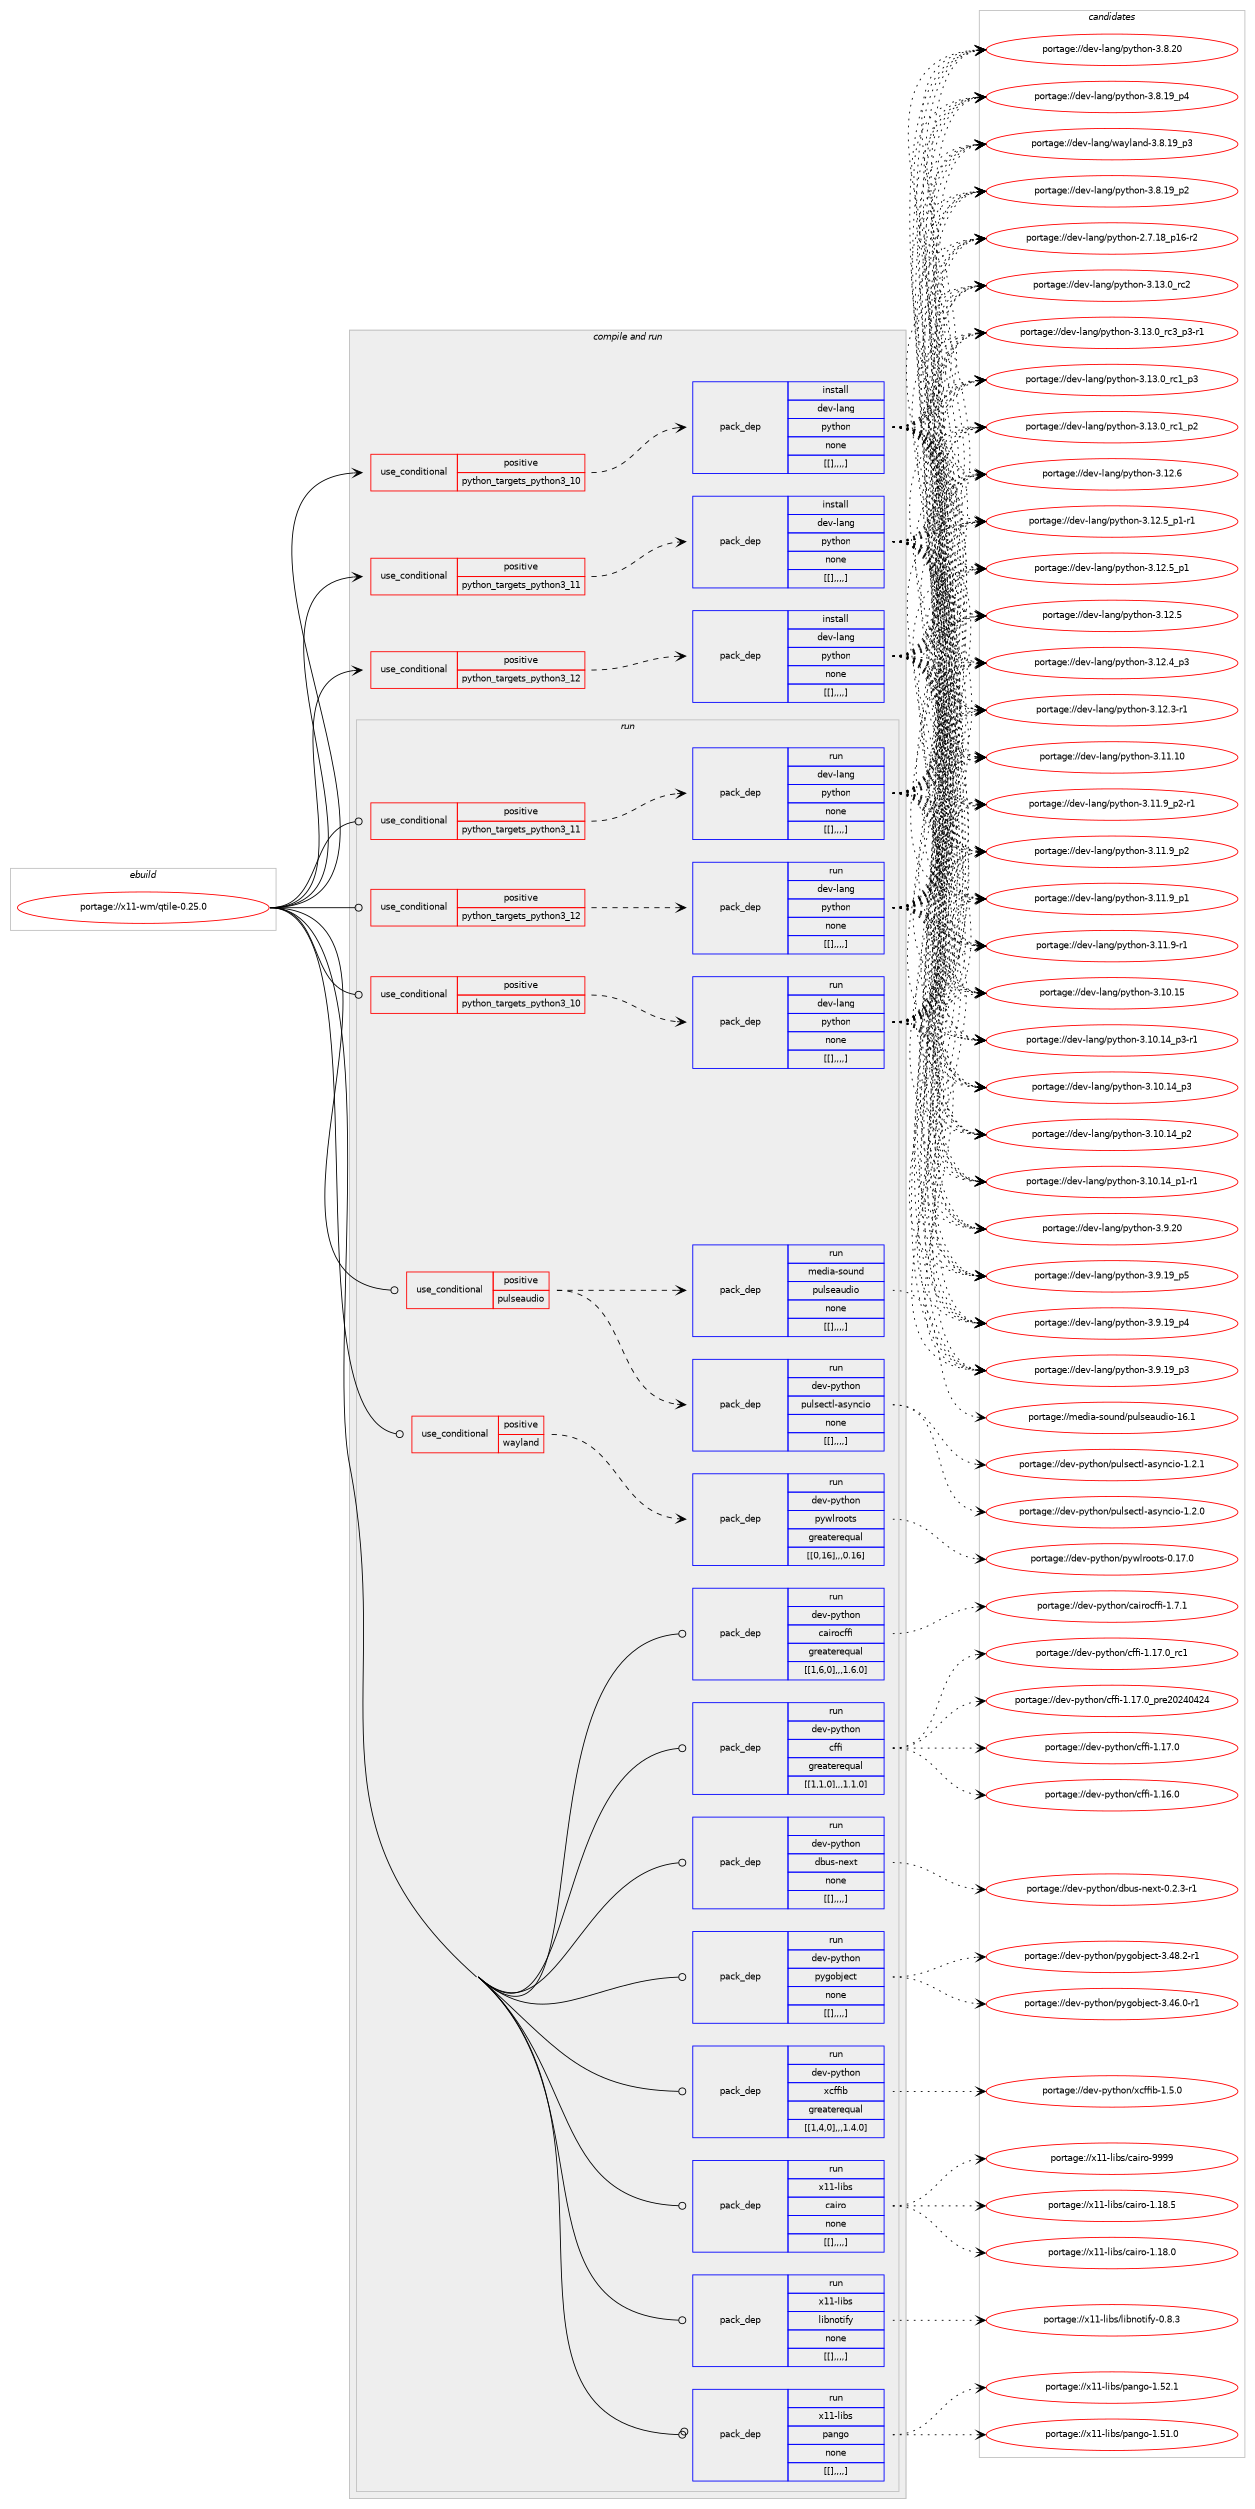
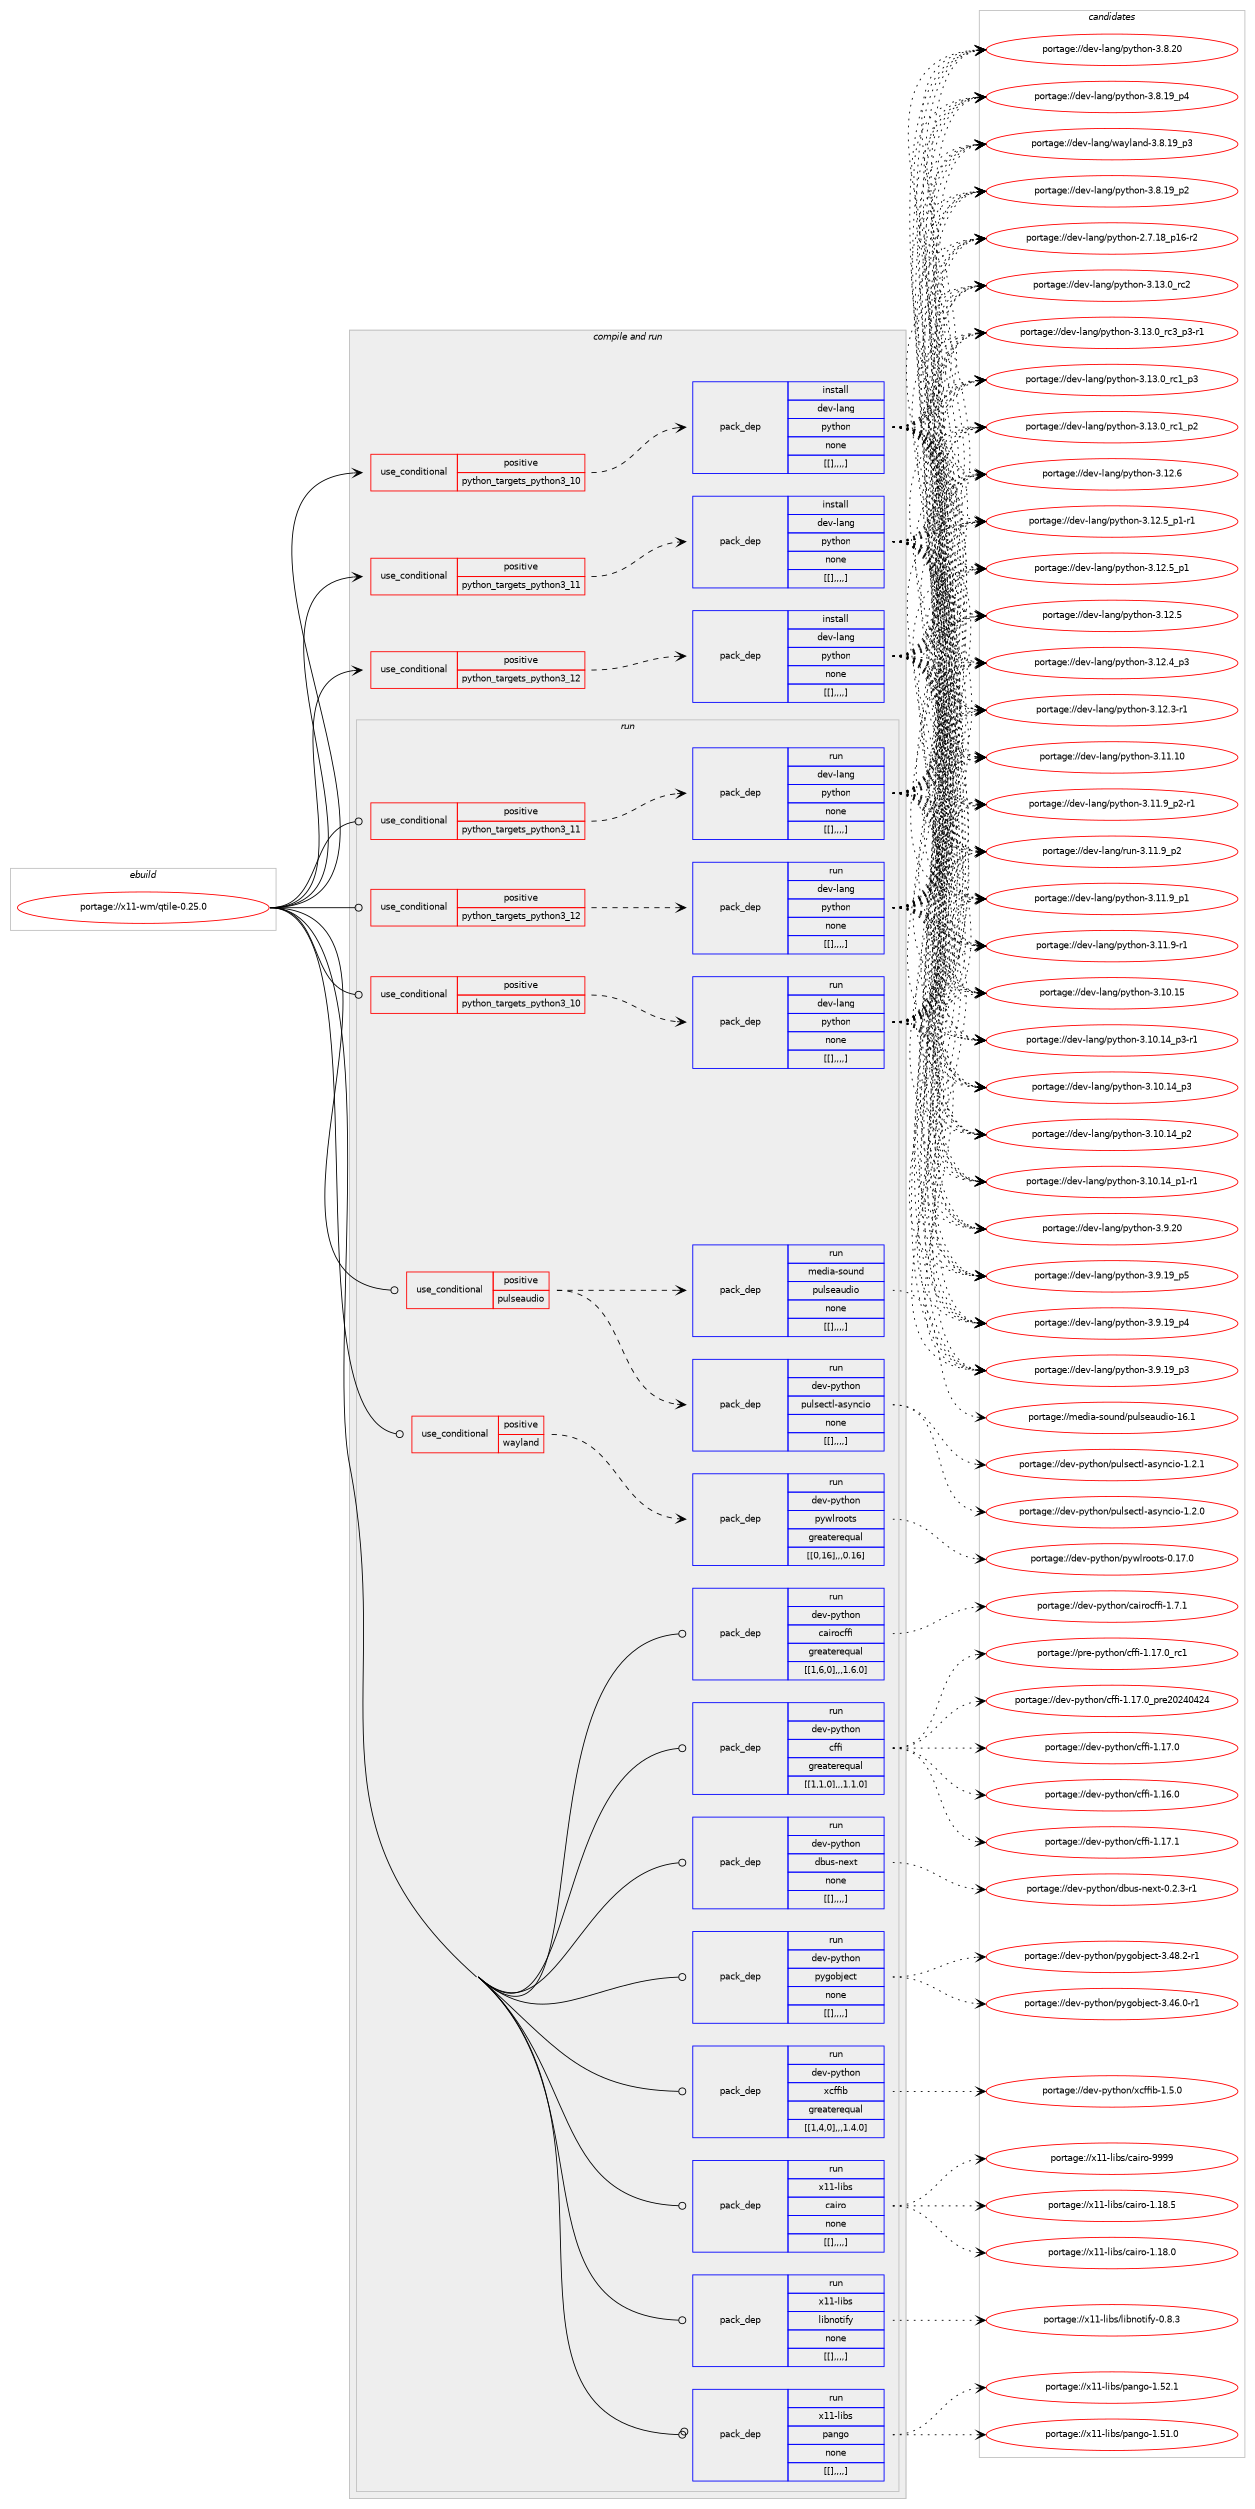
node "portage://dev-lang/python-3.11.9_p2": label "portage://dev-lang/python-3.11.9_p2" -> "portage://dev-lang/run-3.11.9_p2"
node "portage://dev-python/cffi-1.17.0_rc1": label "portage://dev-python/cffi-1.17.0_rc1" -> "portage://pre-python/cffi-1.17.0_rc1"
node "portage://dev-python/cffi-1.17.1": added
